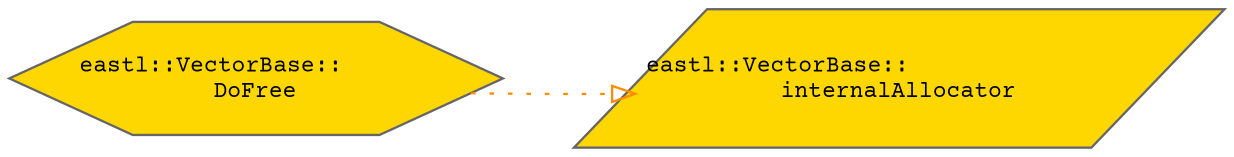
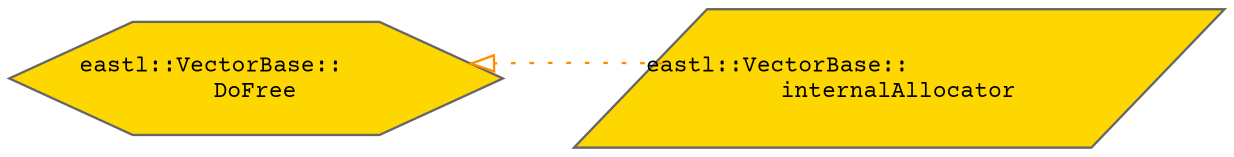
edge "eastl::VectorBase:: DoFree" -> "eastl::VectorBase:: internalAllocator": reversed
